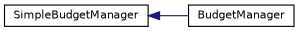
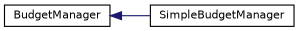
edge "BudgetManager" -> "SimpleBudgetManager": reversed
